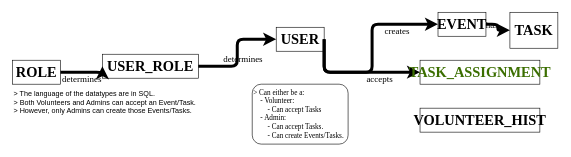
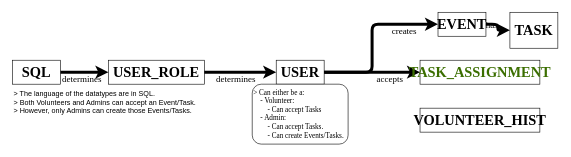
node "USER": moved (300, 39) -> (300, 72)
node "USER_ROLE": moved (150, 66) -> (156, 72)
node "ROLE": label "ROLE" -> "SQL"
